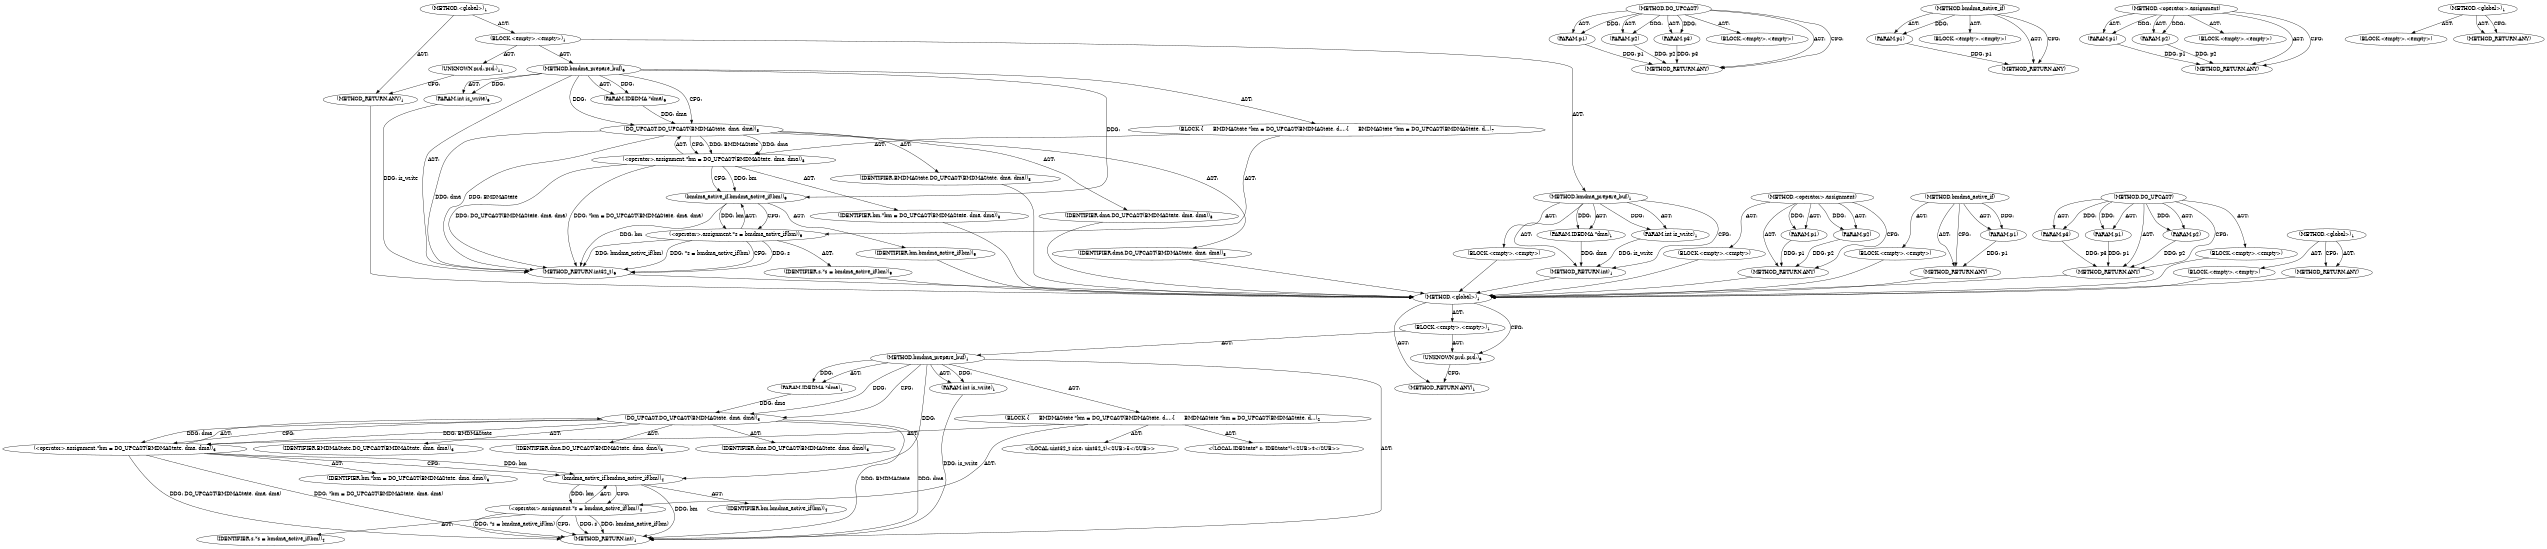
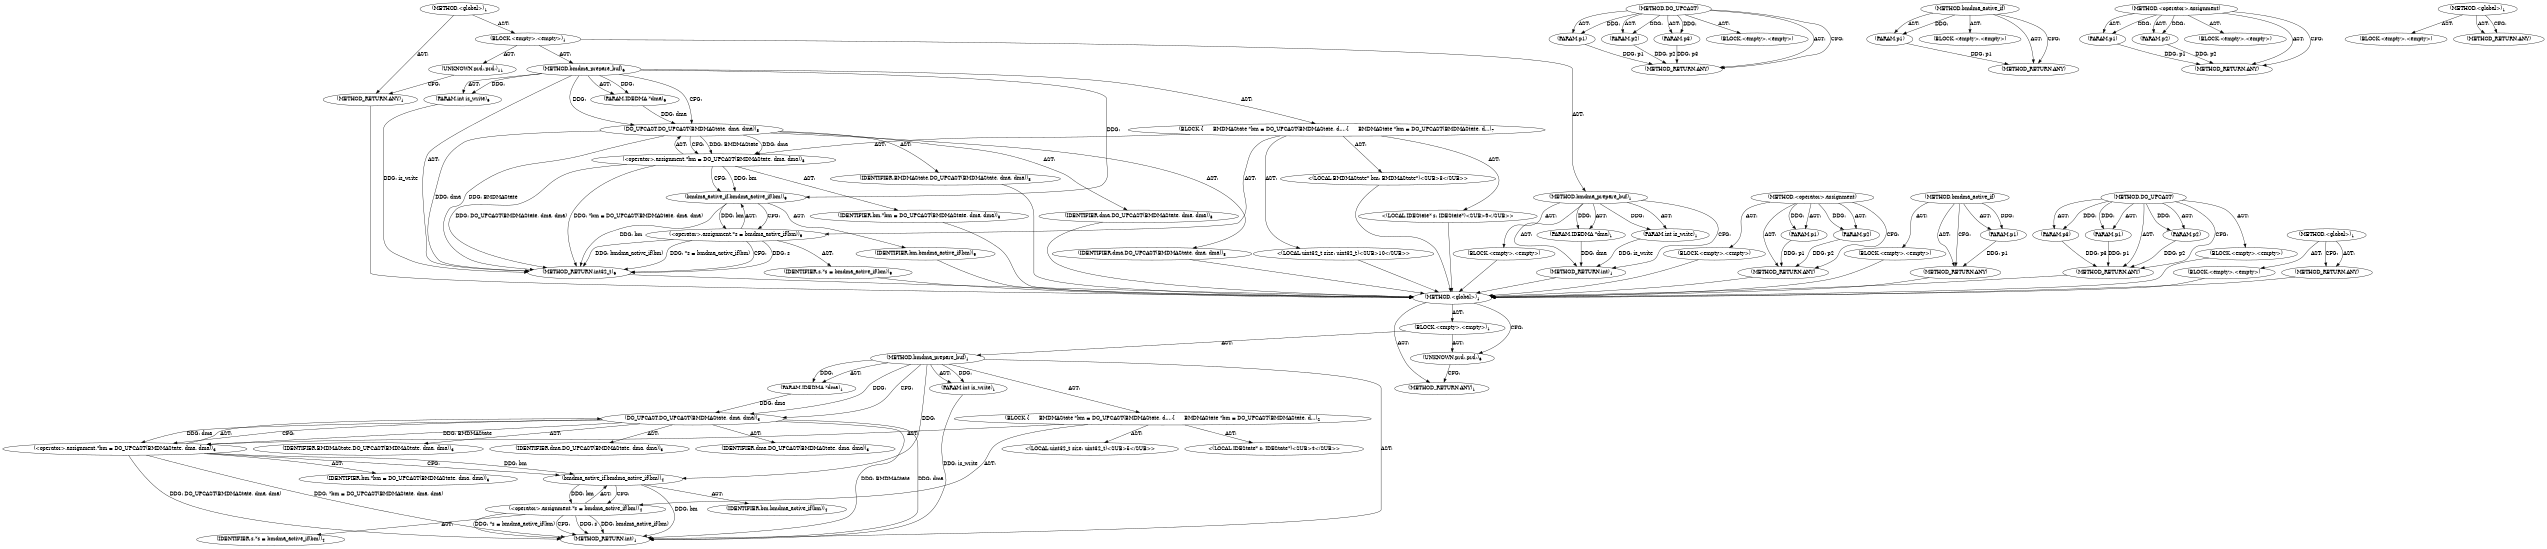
node "<(LOCAL,BMDMAState* bm: BMDMAState*)<SUB>8</SUB>>": added
node "<(LOCAL,IDEState* s: IDEState*)<SUB>9</SUB>>": added
node "<(LOCAL,uint32_t size: uint32_t)<SUB>10</SUB>>": added
